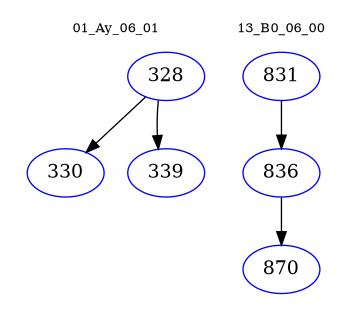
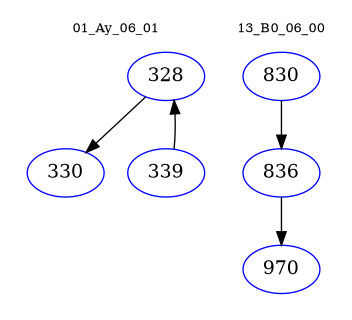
node "831": label "831" -> "830"
edge "328" -> "339": reversed
node "870": label "870" -> "970"
